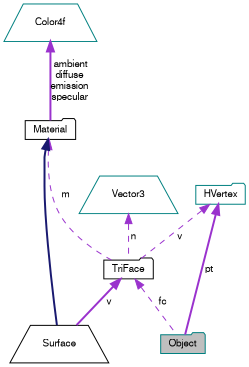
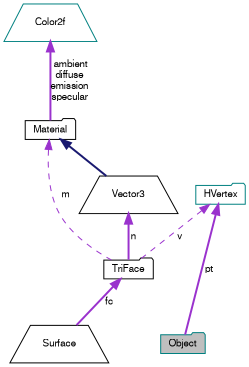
node "Color4f": label "Color4f" -> "Color2f"
node "Vector3": color teal -> black
edge "Surface" -> "Material": now "Vector3" -> "Material"
edge "TriFace" -> "Vector3": style dashed -> bold
edge "Surface" -> "TriFace": label " v" -> " fc"
edge "Object" -> "TriFace": removed, label "fc"
